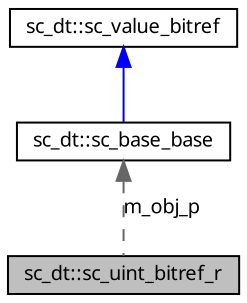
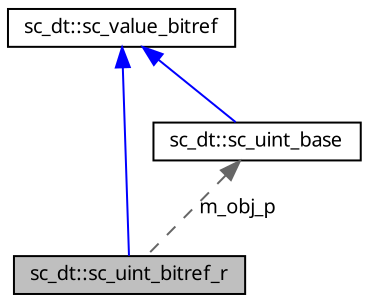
node "sc_dt::sc_base_base": label "sc_dt::sc_base_base" -> "sc_dt::sc_uint_base"
edge "sc_dt::sc_uint_bitref_r" -> "sc_dt::sc_value_bitref": added
